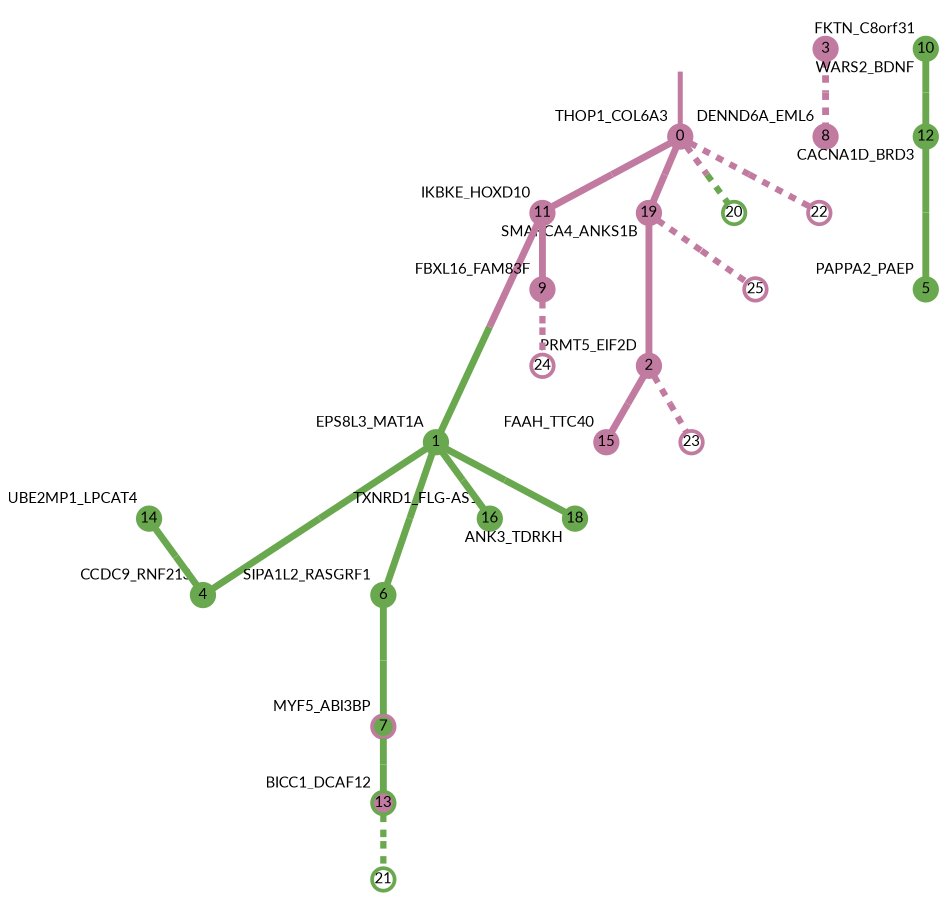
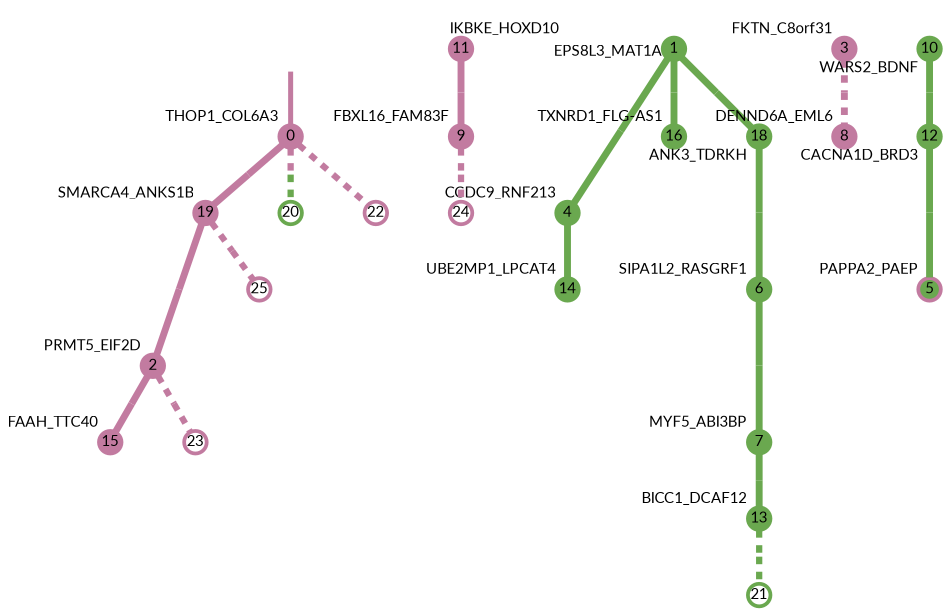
edge "0 THOP1_COL6A3" -> "11 IKBKE_HOXD10": removed
node "5 PAPPA2_PAEP": color #6aa84fff -> #c27ba0ff
edge "11 IKBKE_HOXD10" -> "1 EPS8L3_MAT1A": removed
edge "1 EPS8L3_MAT1A" -> "6 SIPA1L2_RASGRF1": now "18 ANK3_TDRKH" -> "6 SIPA1L2_RASGRF1"
edge "14 UBE2MP1_LPCAT4" -> "4 CCDC9_RNF213": reversed
node "7 MYF5_ABI3BP": color #c27ba0ff -> #6aa84fff
node "13 BICC1_DCAF12": fillcolor #c27ba0ff -> #6aa84fff
